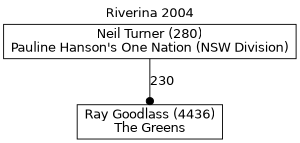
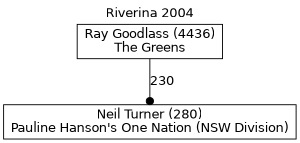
edge "Neil Turner (280) Pauline Hanson's One Nation (NSW Division)" -> "Ray Goodlass (4436) The Greens": reversed
